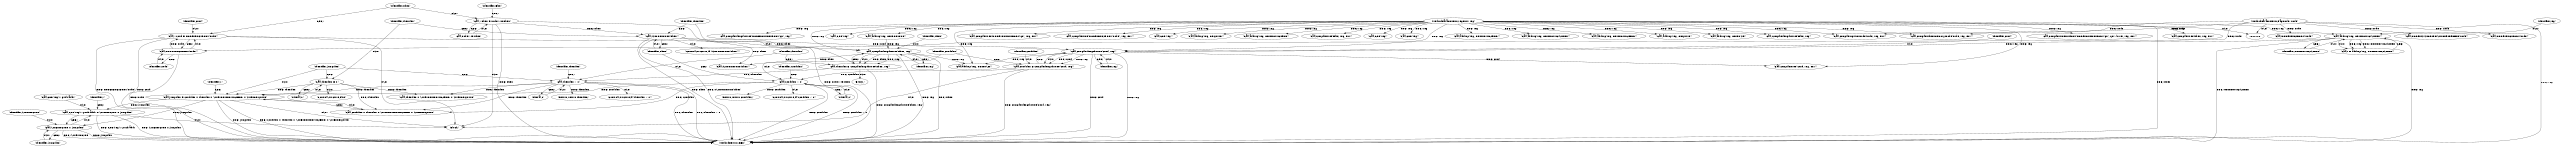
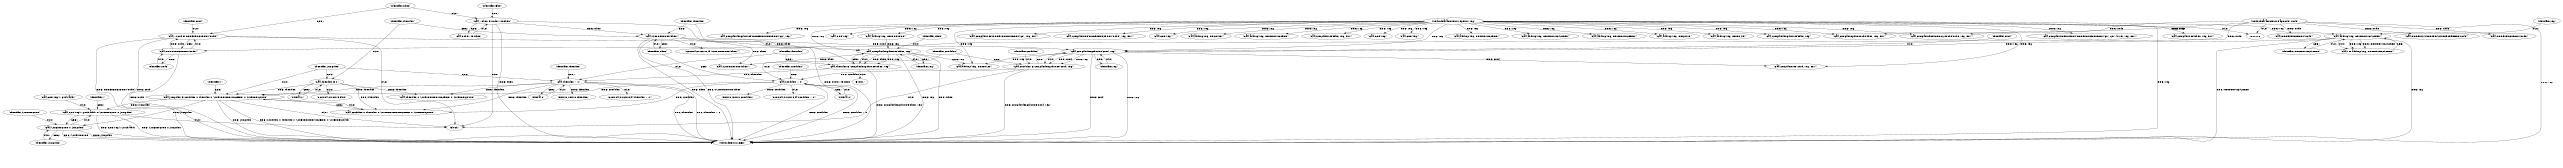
node "(Call,compile_option_node(node, reg, env))": label "(Call,compile_option_node(node, reg, env))" -> "(Call,compile_option_node(then, reg, env))"
edge "(MethodParameterIn,regex_t* reg)" -> "(MethodReturn,RET)": label "DDG: Then" -> "DDG: reg"
